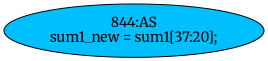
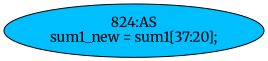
node "844:AS sum1_new = sum1[37:20];": label "844:AS sum1_new = sum1[37:20];" -> "824:AS sum1_new = sum1[37:20];"
